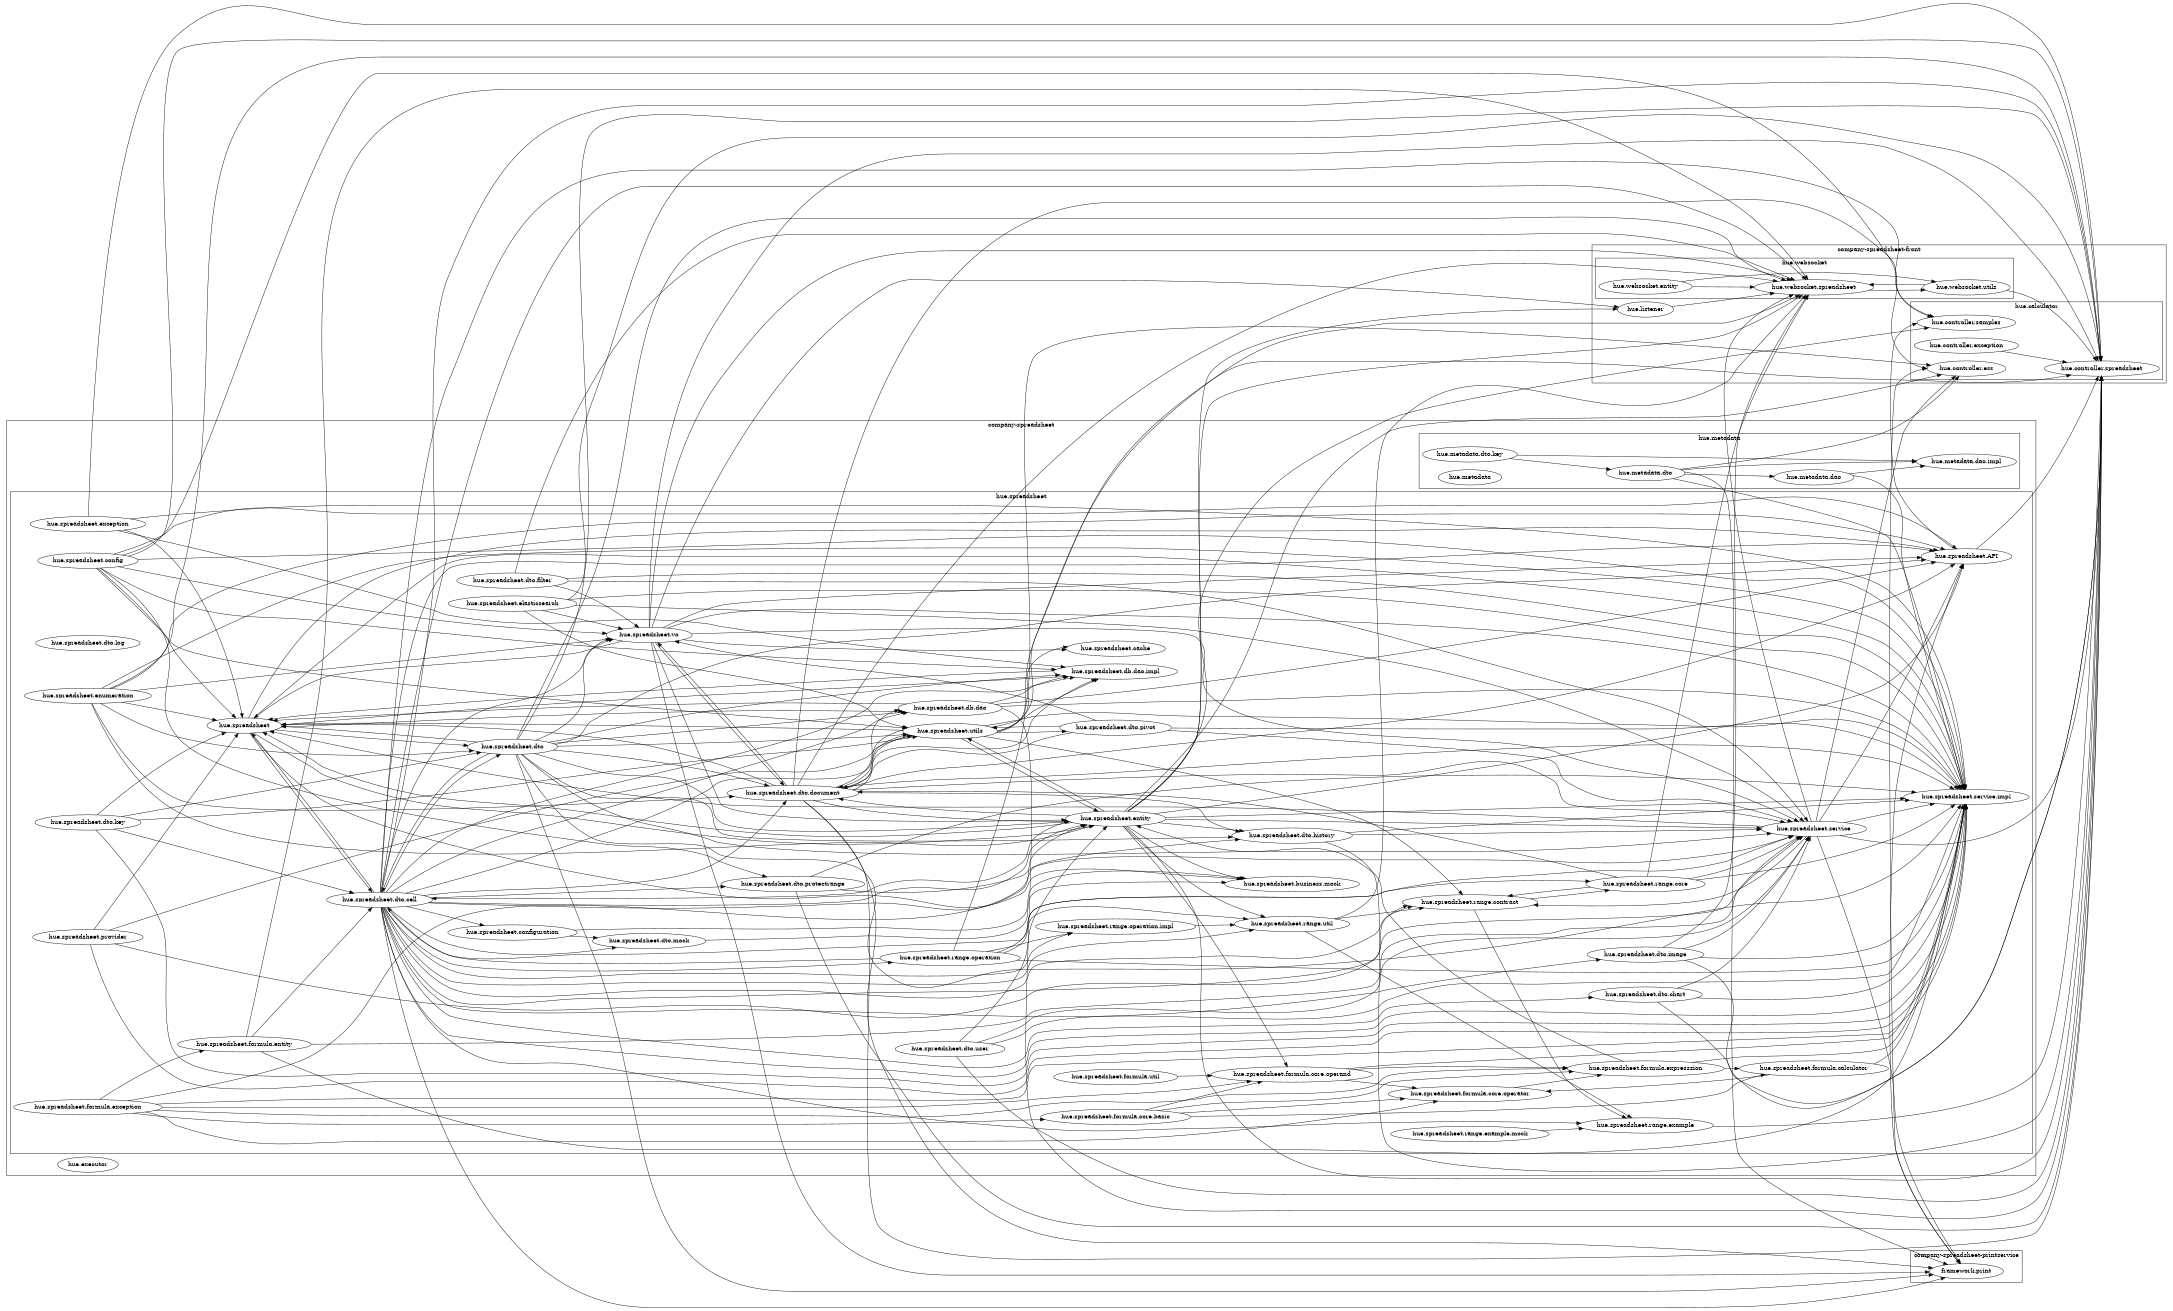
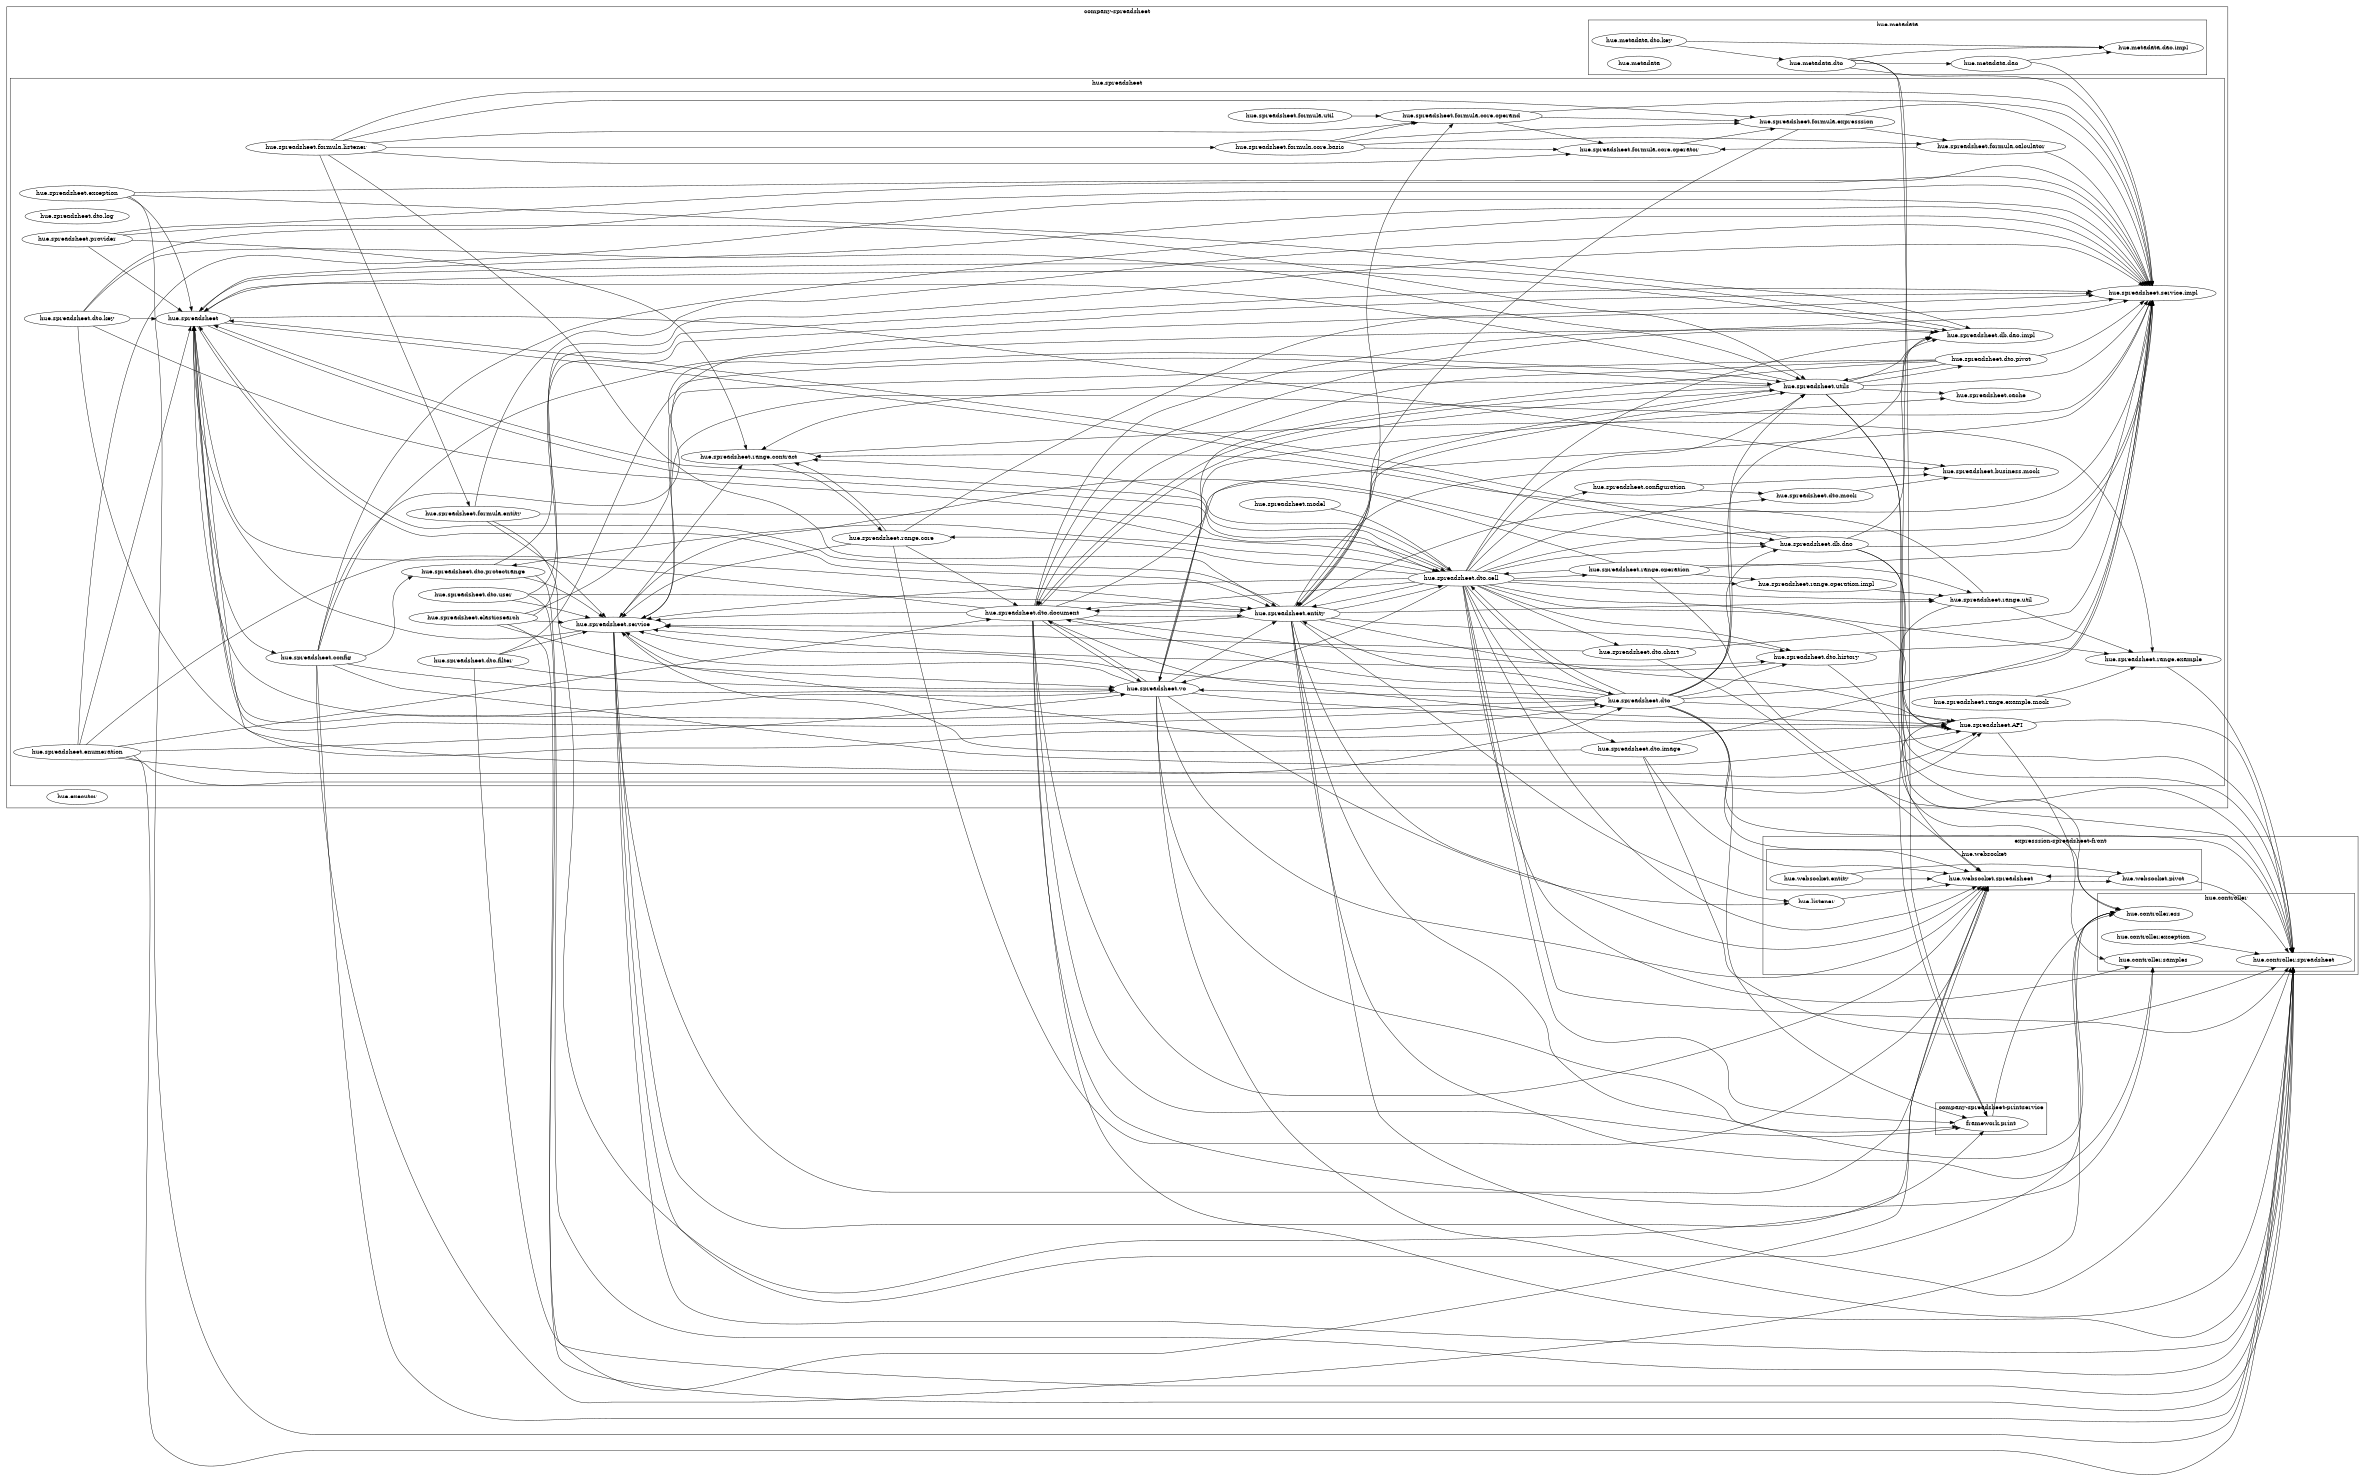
cluster "company-spreadsheet-front": label "company-spreadsheet-front" -> "expresssion-spreadsheet-front"
node "hue.websocket.utils": label "hue.websocket.utils" -> "hue.websocket.pivot"
cluster "hue.calculator": label "hue.calculator" -> "hue.controller"
node "hue.spreadsheet.model": added
edge "hue.spreadsheet.config" -> "hue.spreadsheet": reversed
node "hue.spreadsheet.formula.exception": label "hue.spreadsheet.formula.exception" -> "hue.spreadsheet.formula.listener"
